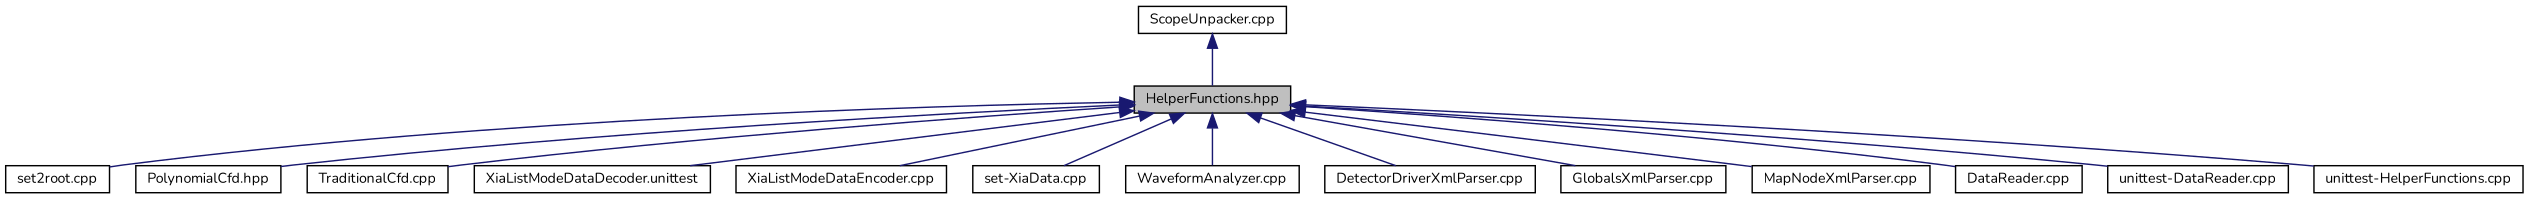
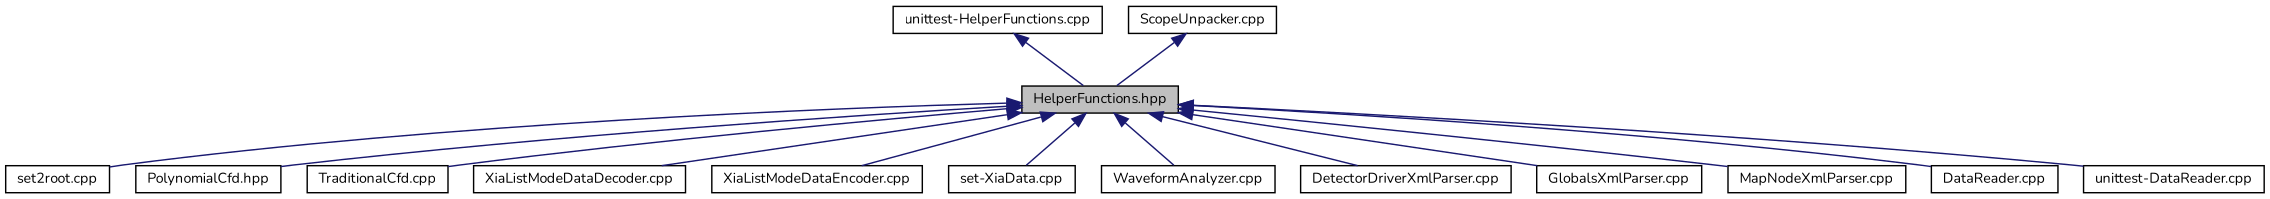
edge "unittest-HelperFunctions.cpp" -> "HelperFunctions.hpp": reversed
node "XiaListModeDataDecoder.unittest": label "XiaListModeDataDecoder.unittest" -> "XiaListModeDataDecoder.cpp"
